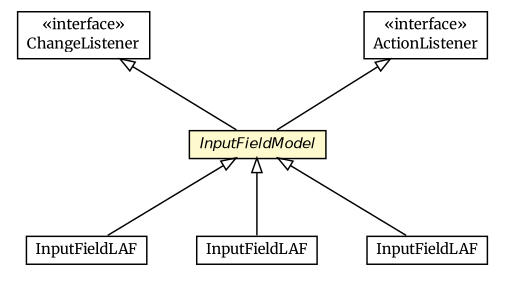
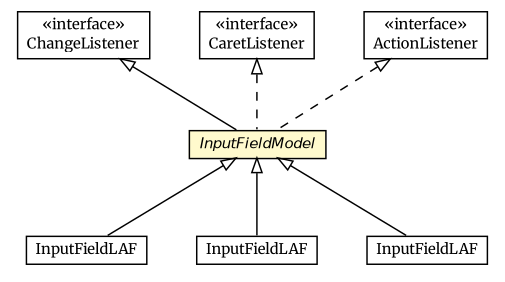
node "CaretListener": added
edge "InputFieldModel" -> "ActionListener": style solid -> dashed
